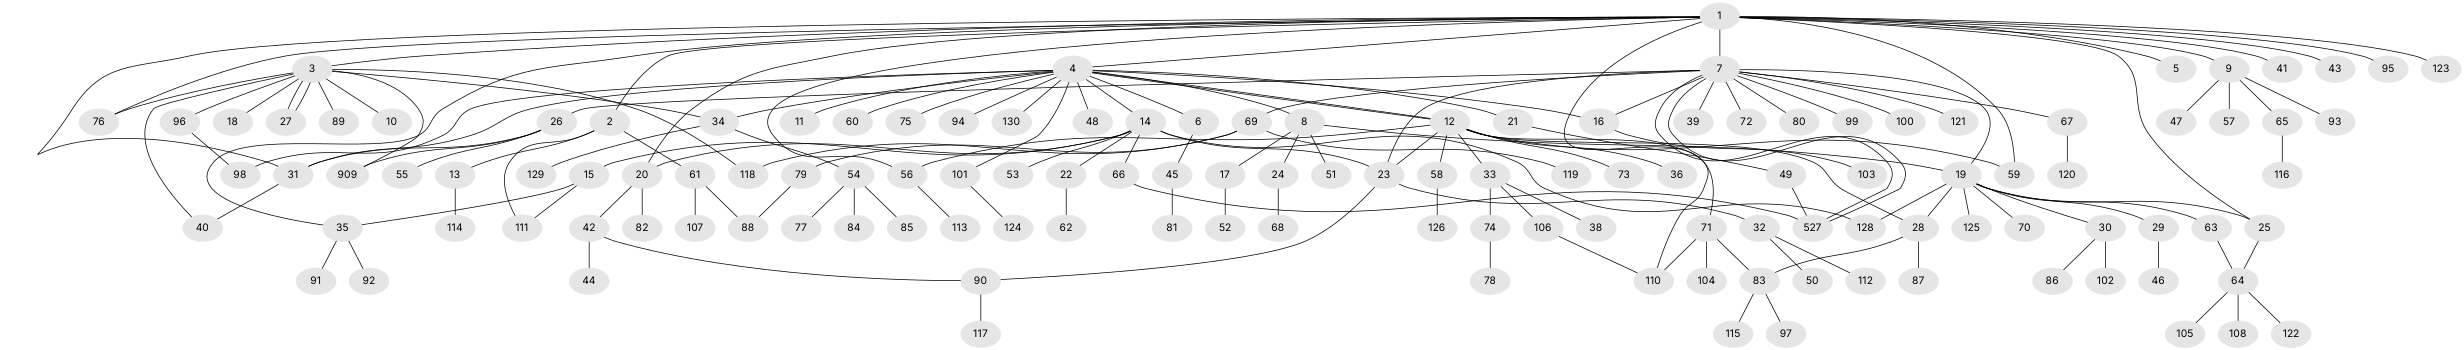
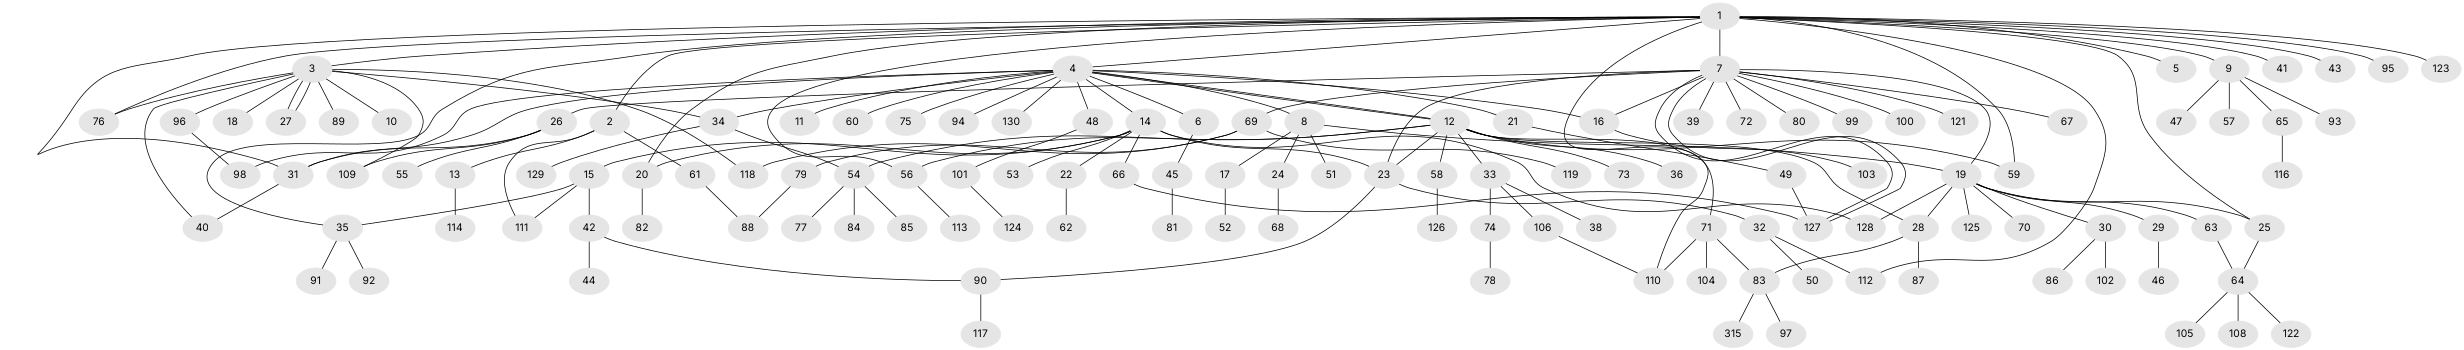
edge "1" -- "112": added
edge "12" -- "54": added
edge "4" -- "101": now "48" -- "101"
node "909": label "909" -> "109"
node "120": removed
edge "20" -- "42": now "15" -- "42"
node "107": removed
node "527": label "527" -> "127"
node "115": label "115" -> "315"
